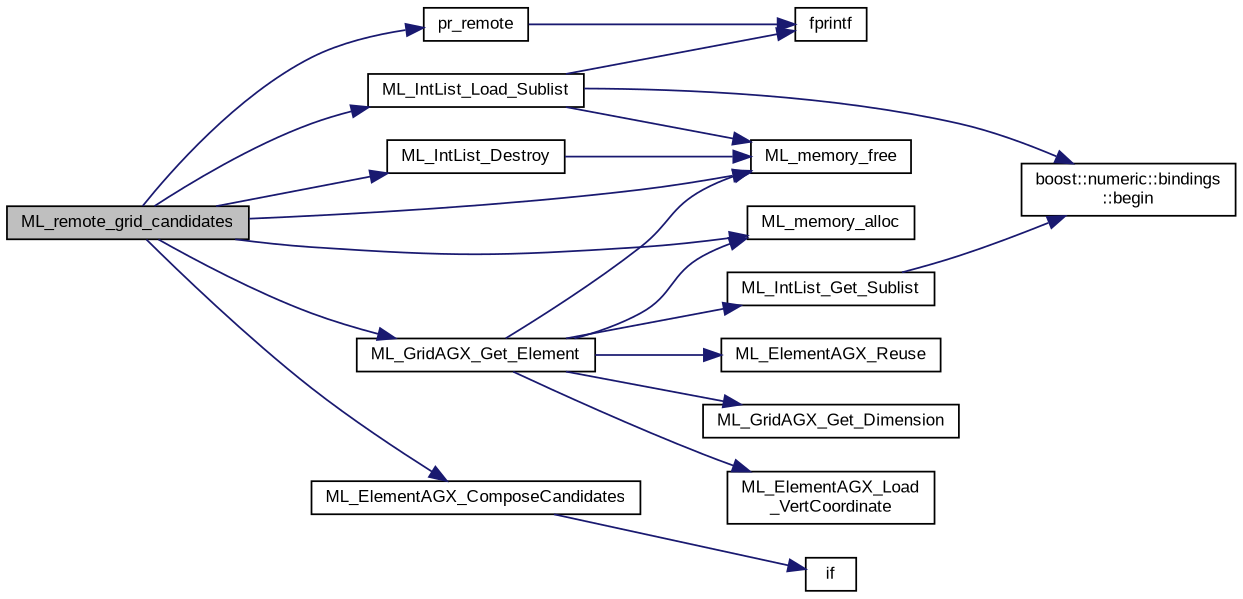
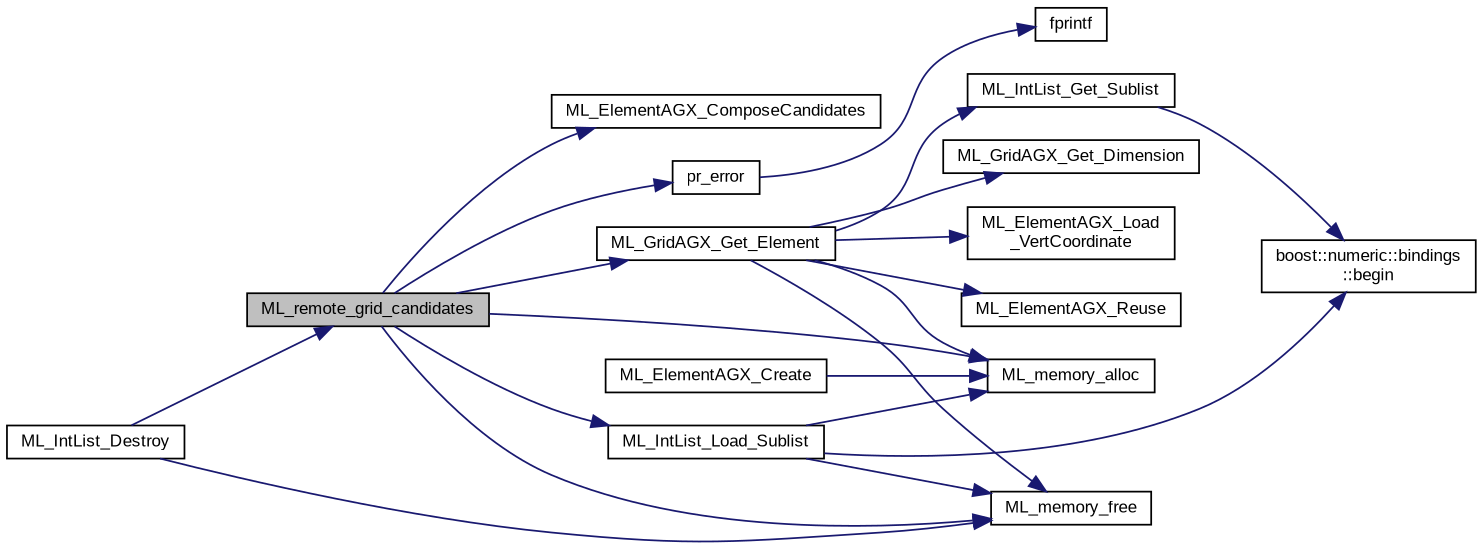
node "pr_remote": label "pr_remote" -> "pr_error"
edge "ML_IntList_Load_Sublist" -> "fprintf": now "ML_IntList_Load_Sublist" -> "ML_memory_alloc"
edge "ML_remote_grid_candidates" -> "ML_IntList_Destroy": reversed
node "ML_ElementAGX_Create": added
node "if": removed
